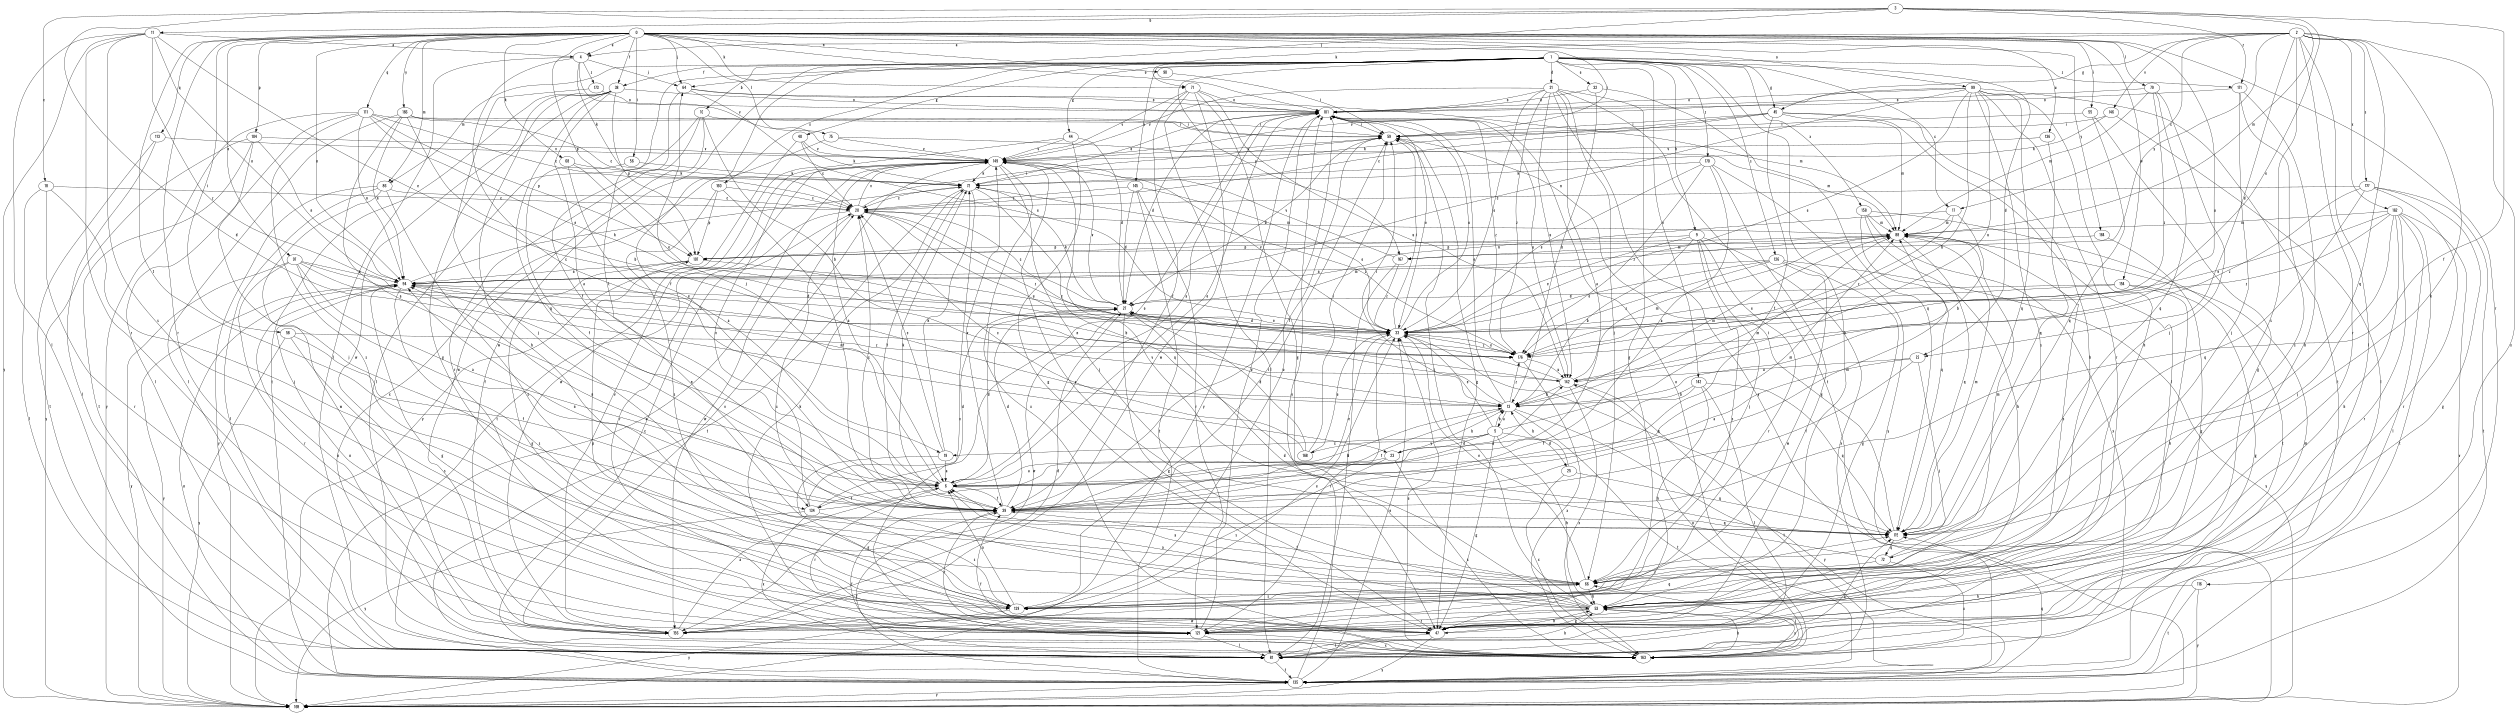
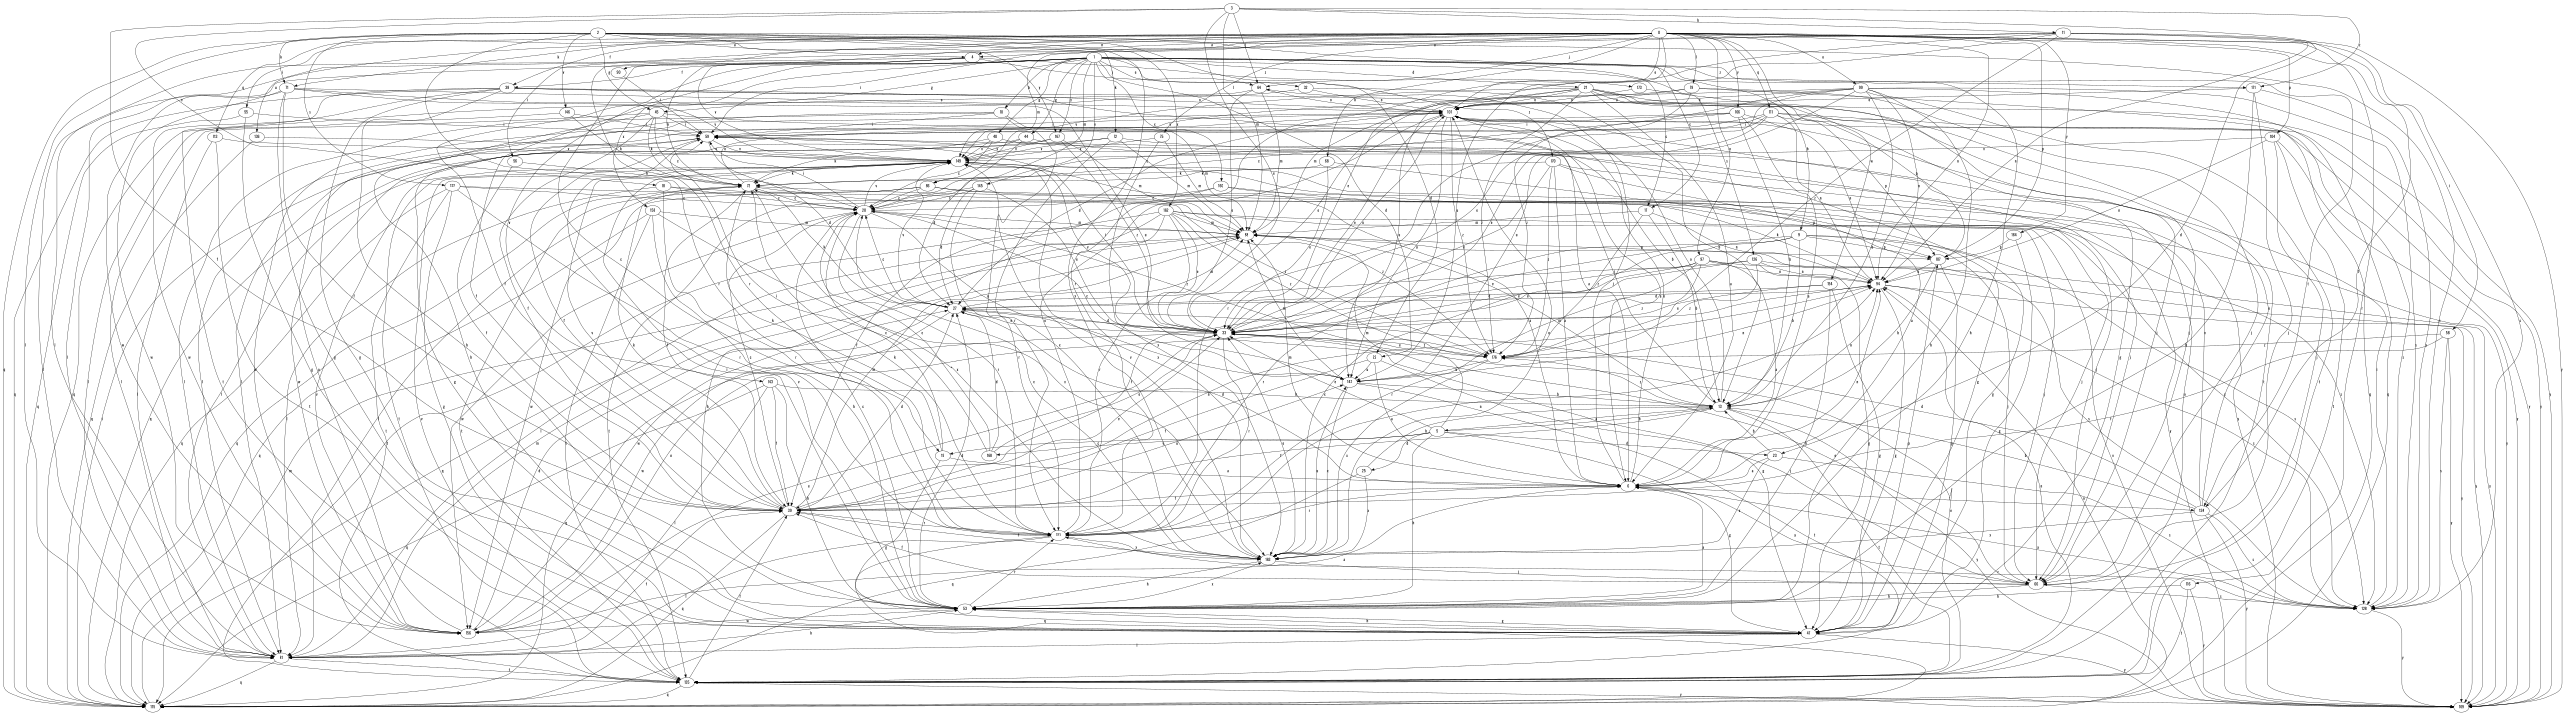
edge "88" -> "167": reversed
edge "115" -> "72": reversed
edge "128" -> "121": added, label "r"
